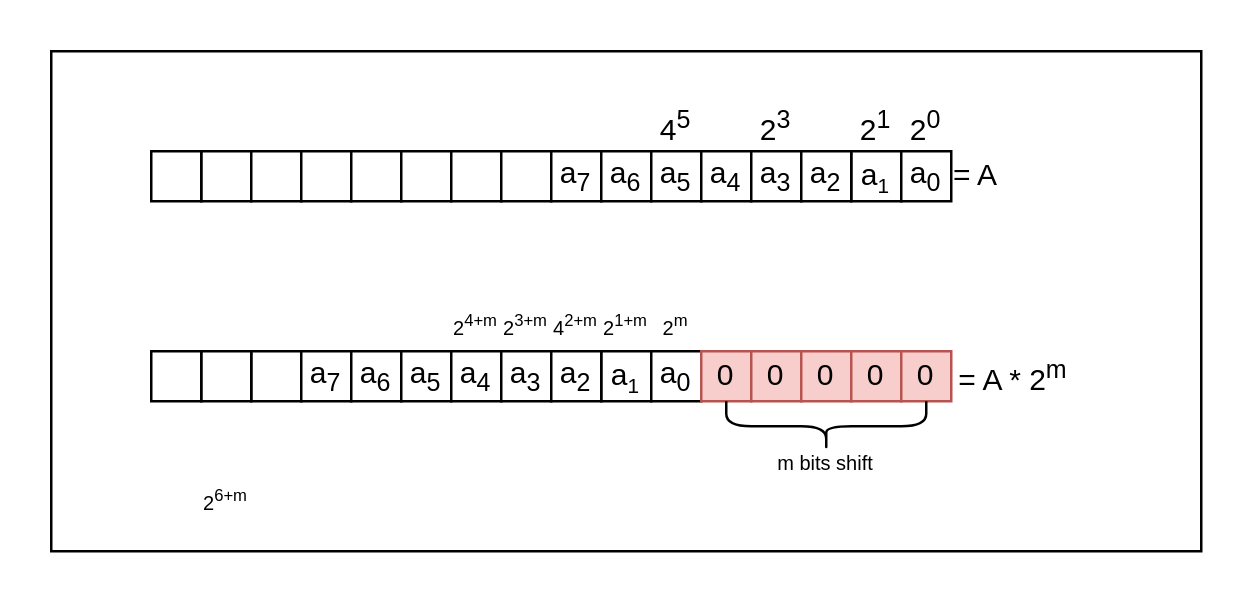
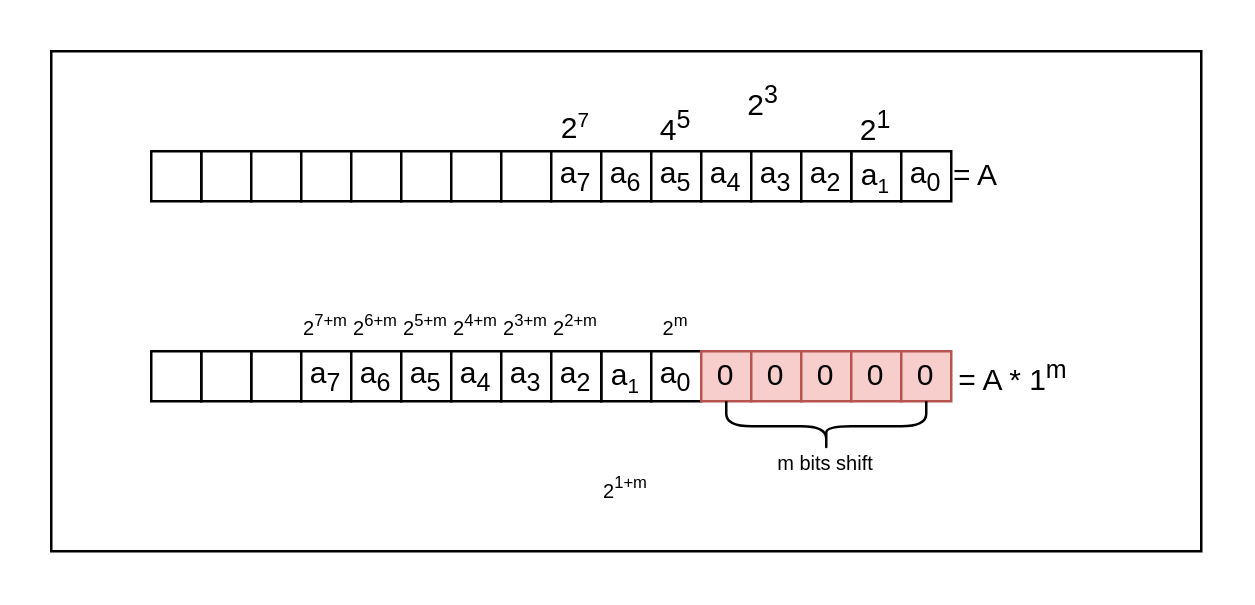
node "27": added
node "23": moved (776, 126) -> (764, 101)
node "20": removed
node "27+m": added
node "25+m": added
node "42+m": label "42+m" -> "22+m"
node "21+m": moved (626, 326) -> (626, 489)
node "= A * 2m": label "= A * 2m" -> "= A * 1m"
node "26+m": moved (226, 501) -> (376, 326)
